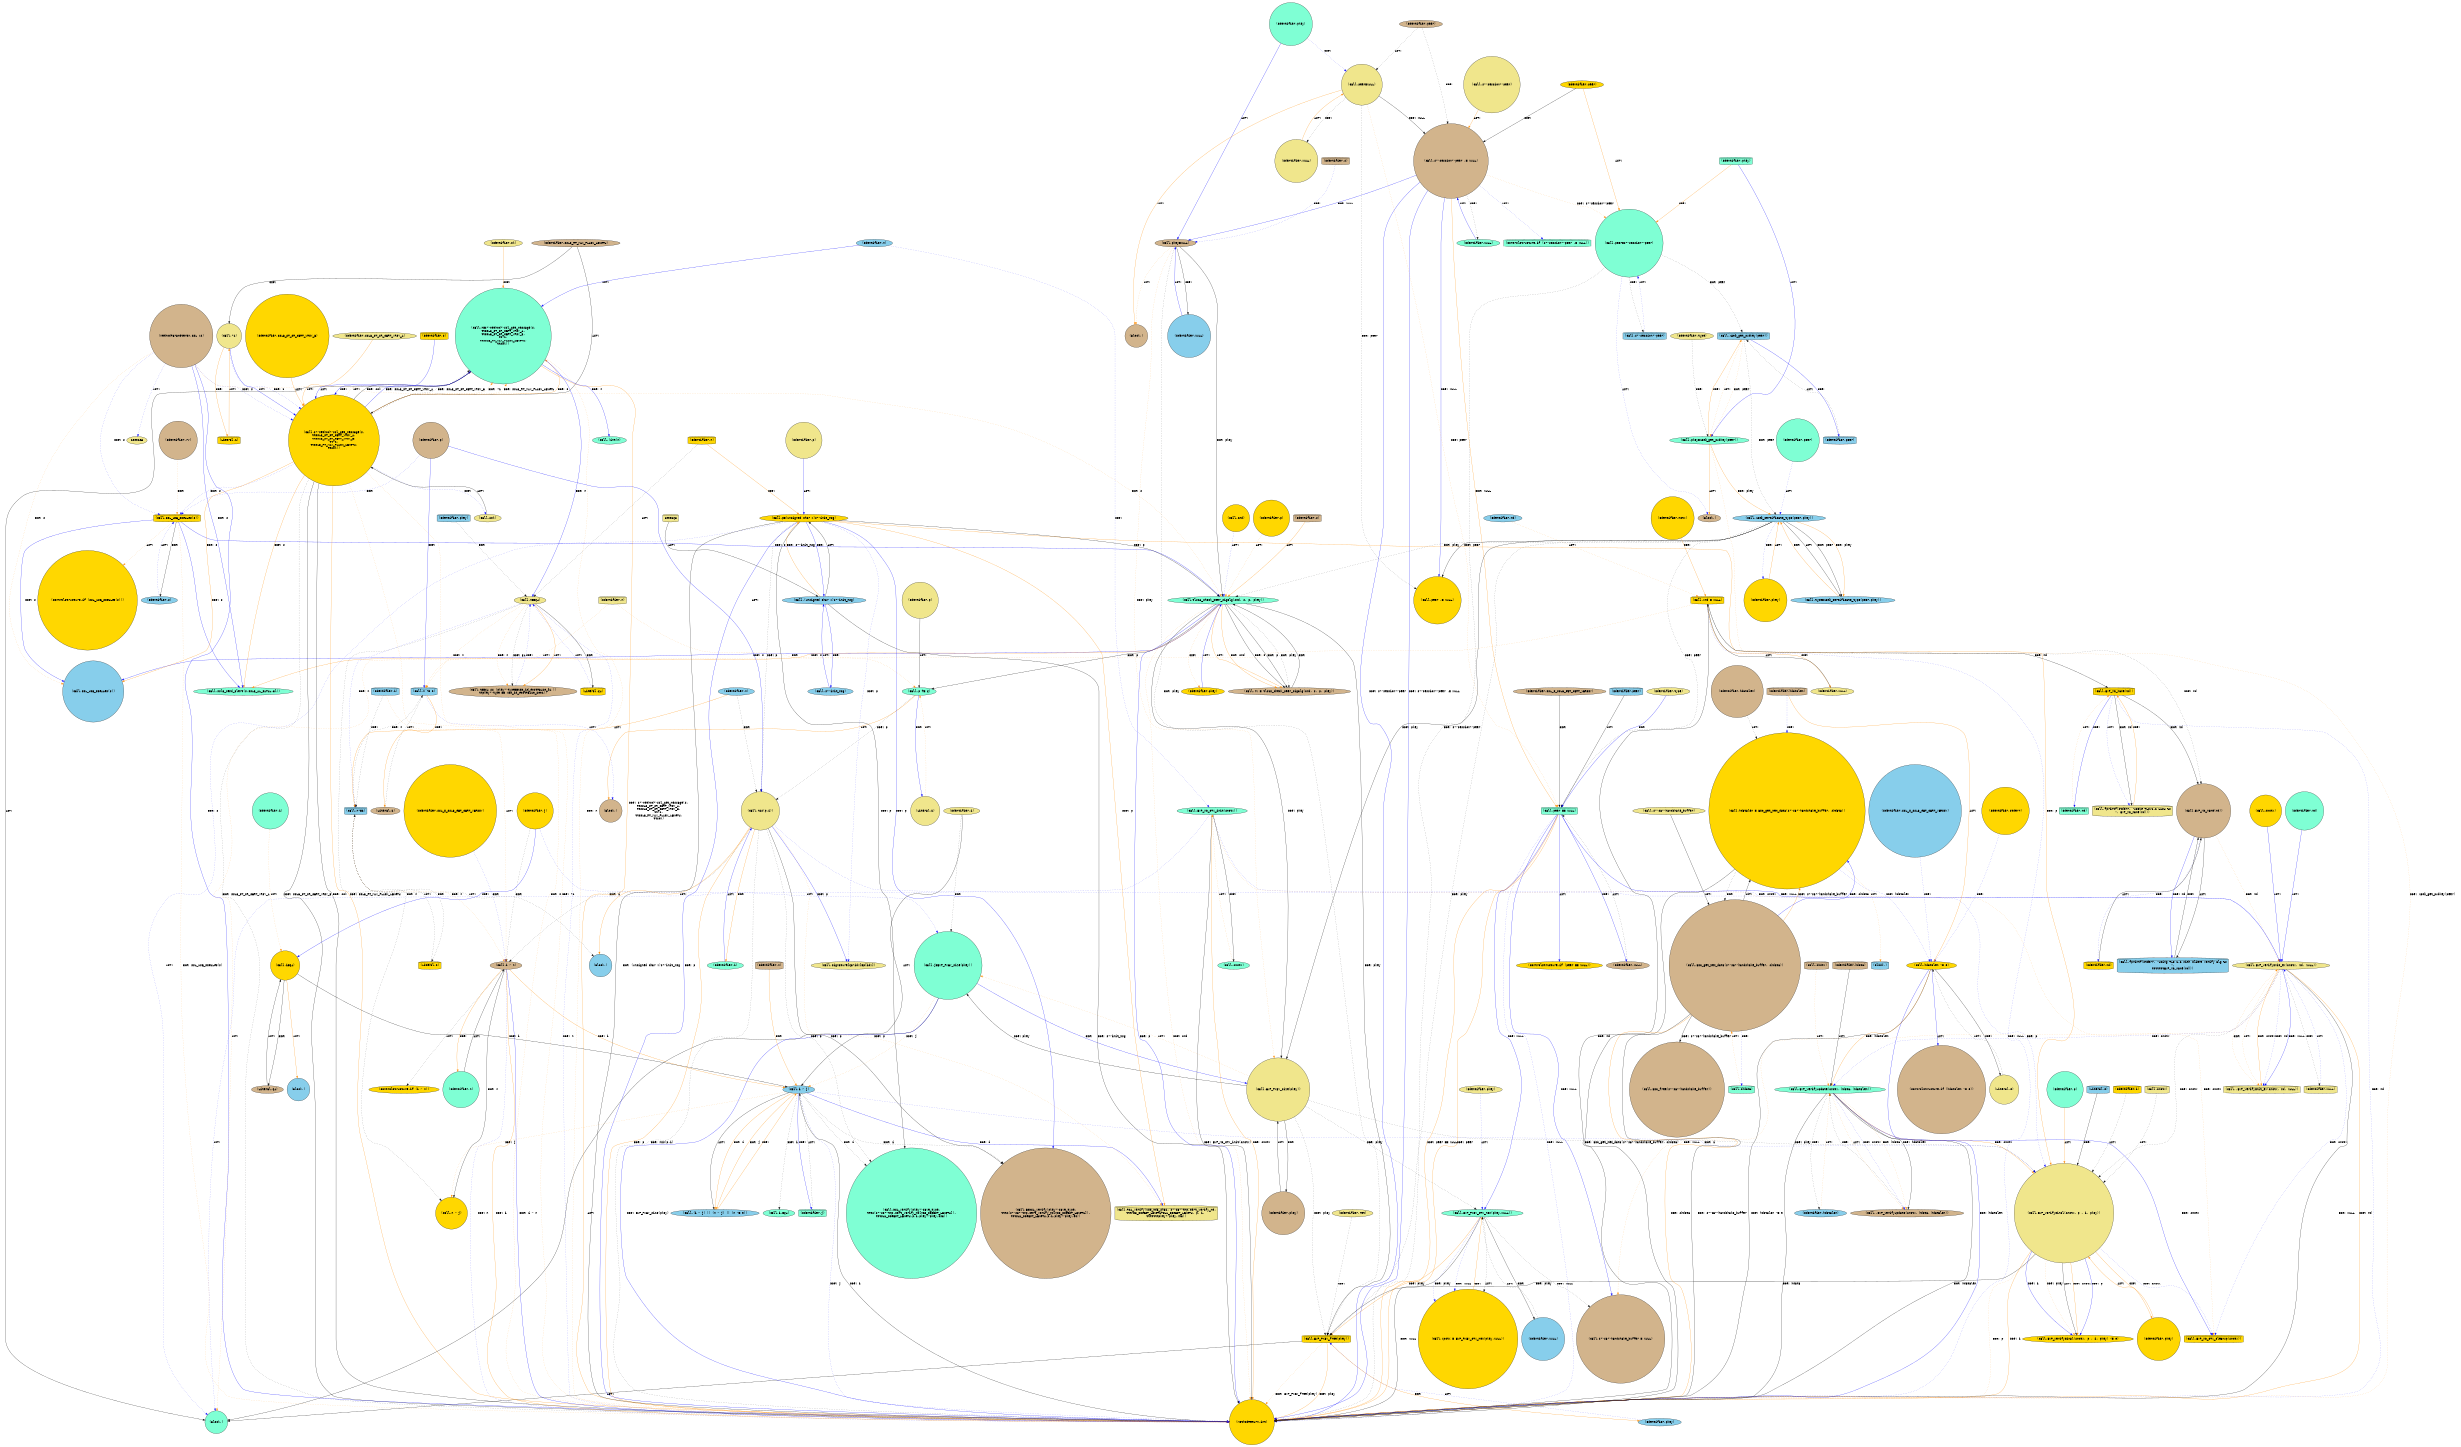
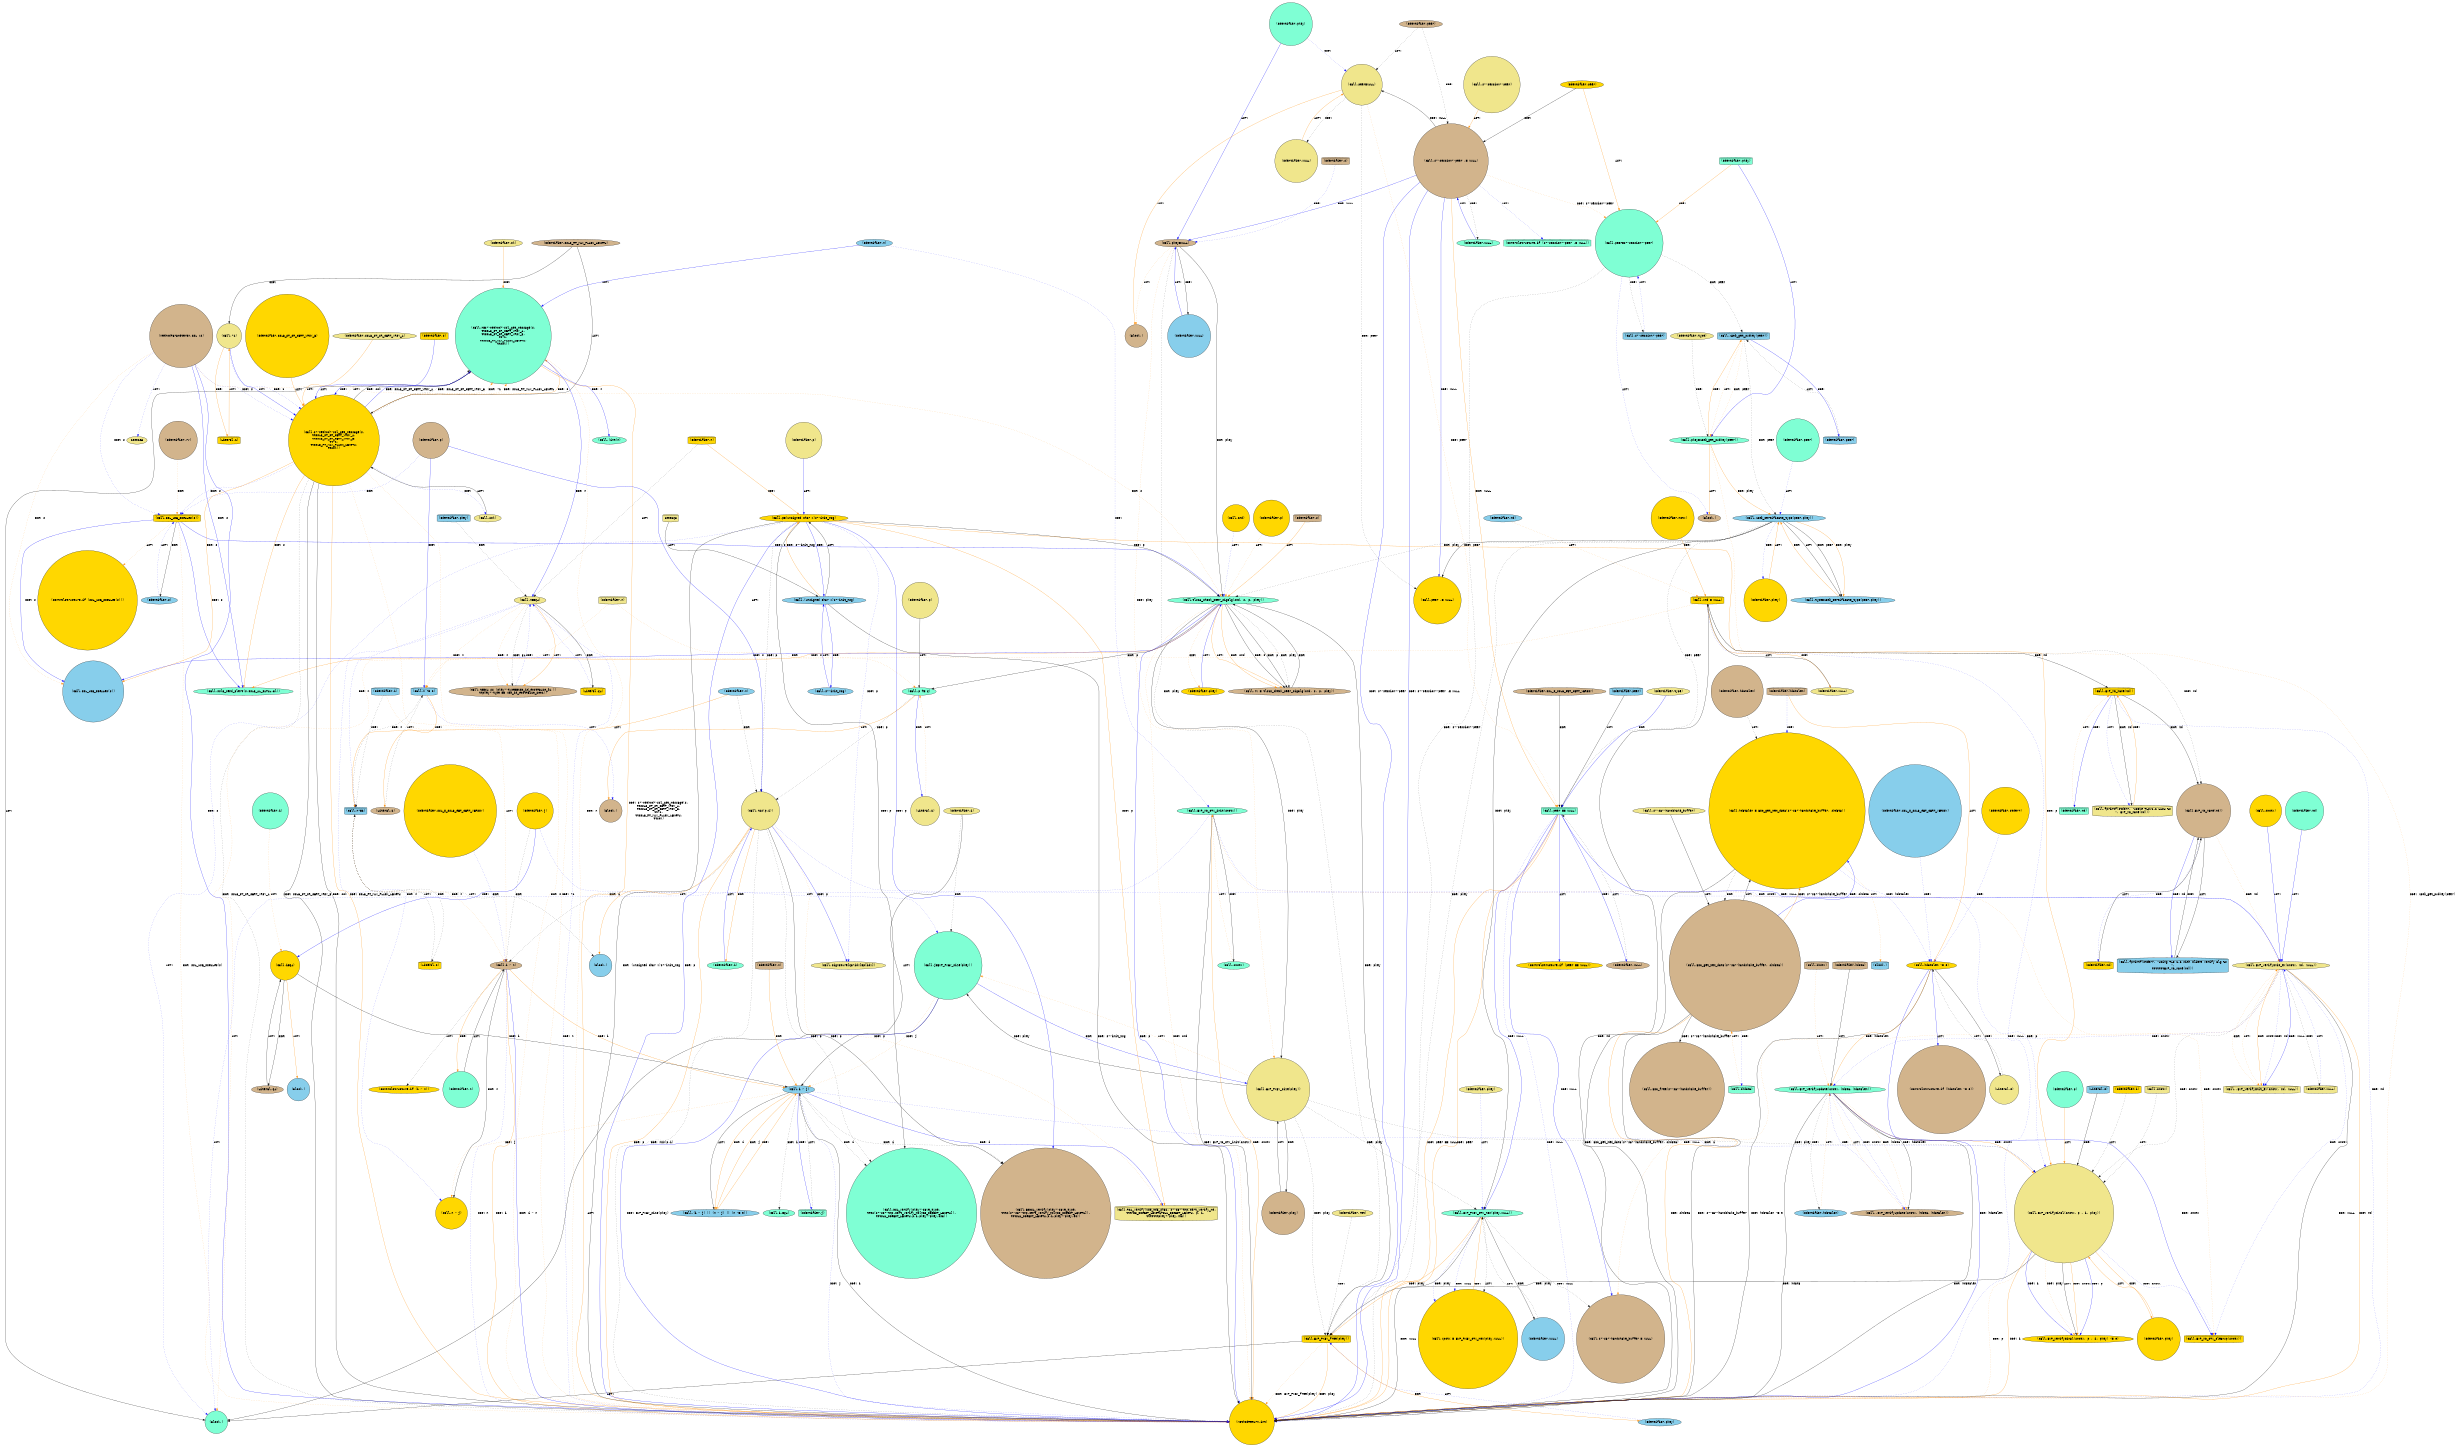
edge "(Call,peer=NULL)" -> "(Call,s->session->peer != NULL)": reversed
edge "(Call,X509_certificate_type(peer,pkey))" -> "(Call,EVP_PKEY_size(pkey))": now "(Call,X509_certificate_type(peer,pkey))" -> "(Call,EVP_PKEY_CTX_new(pkey,NULL))"
edge "(Call,n==64)" -> "(Call,n > j)": color black -> blue
edge "(Call,!EVP_VerifyUpdate(&mctx, hdata, hdatalen))" -> "(Call,EVP_VerifyUpdate(&mctx, hdata, hdatalen))": color black -> blue
